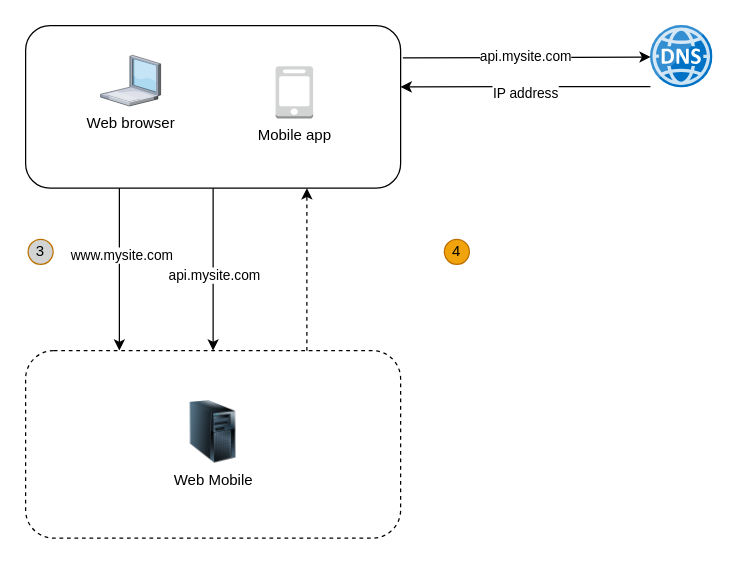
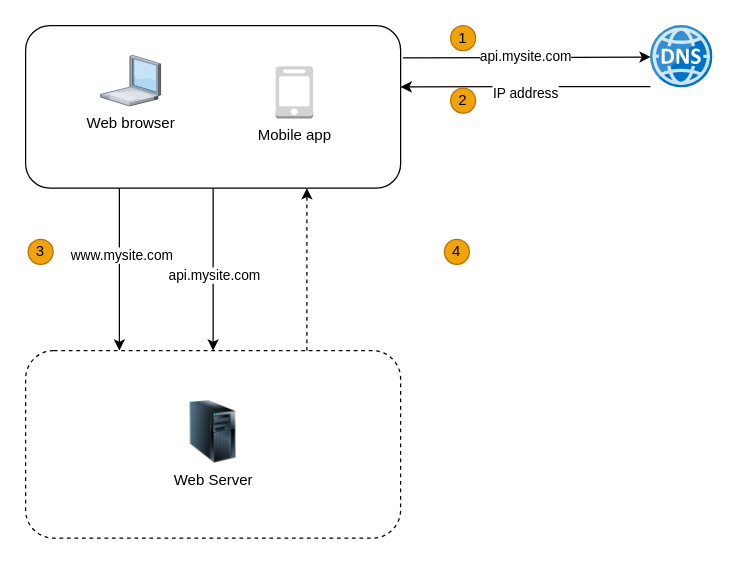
node "1": added
node "2": added
node "3": fillcolor #d2d3d3 -> #f0a30a
node "Web Mobile": label "Web Mobile" -> "Web Server"
